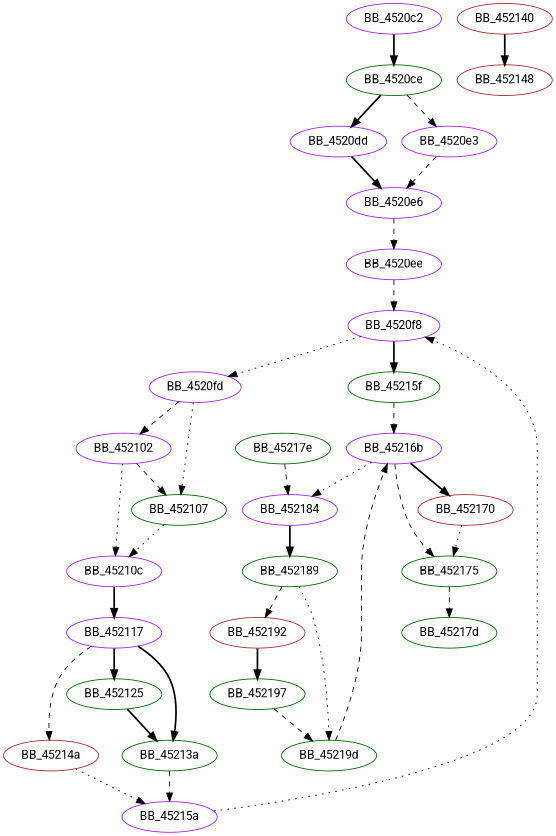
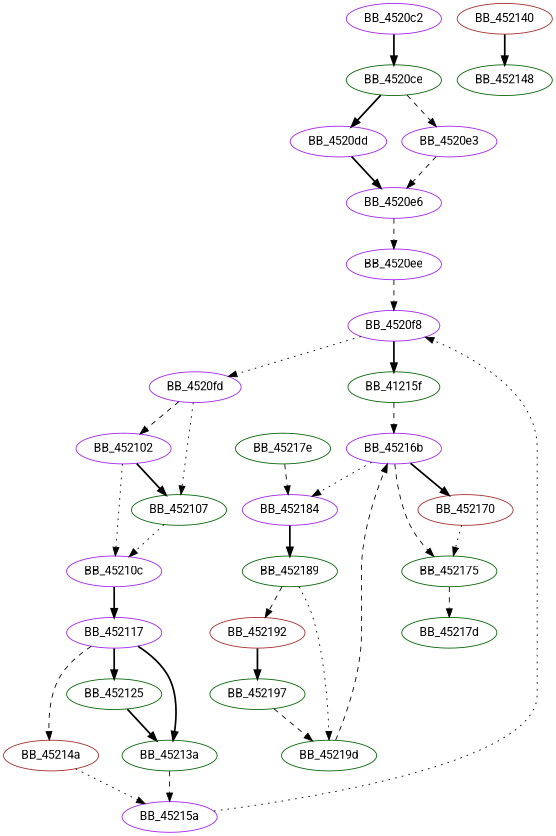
node "BB_452148": color brown -> darkgreen
node "BB_45215f": label "BB_45215f" -> "BB_41215f"
edge "BB_452102" -> "BB_452107": style dashed -> bold
